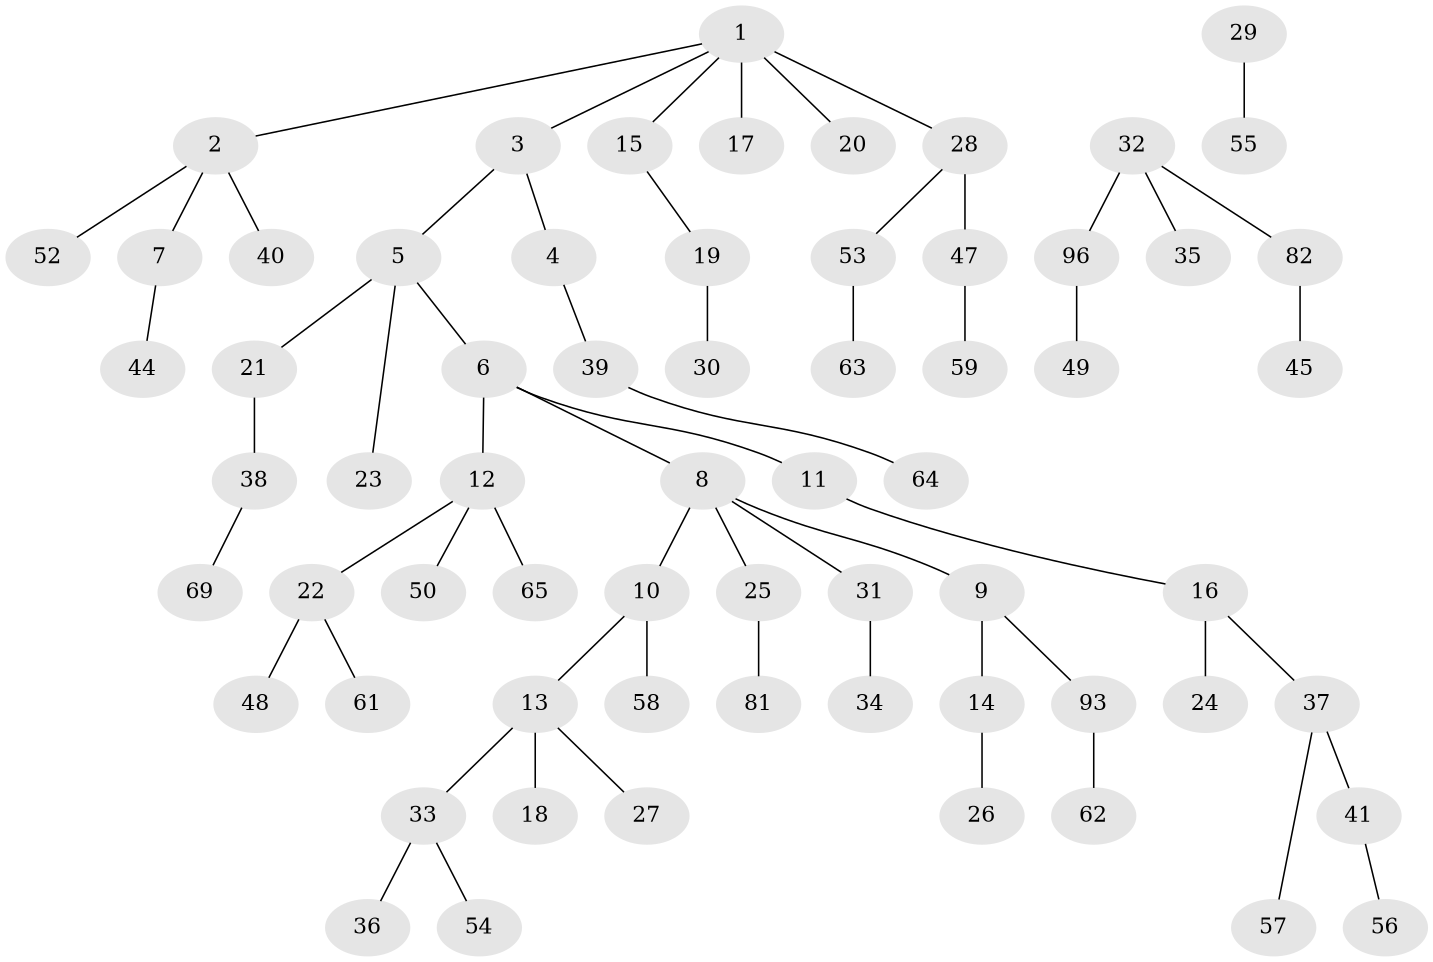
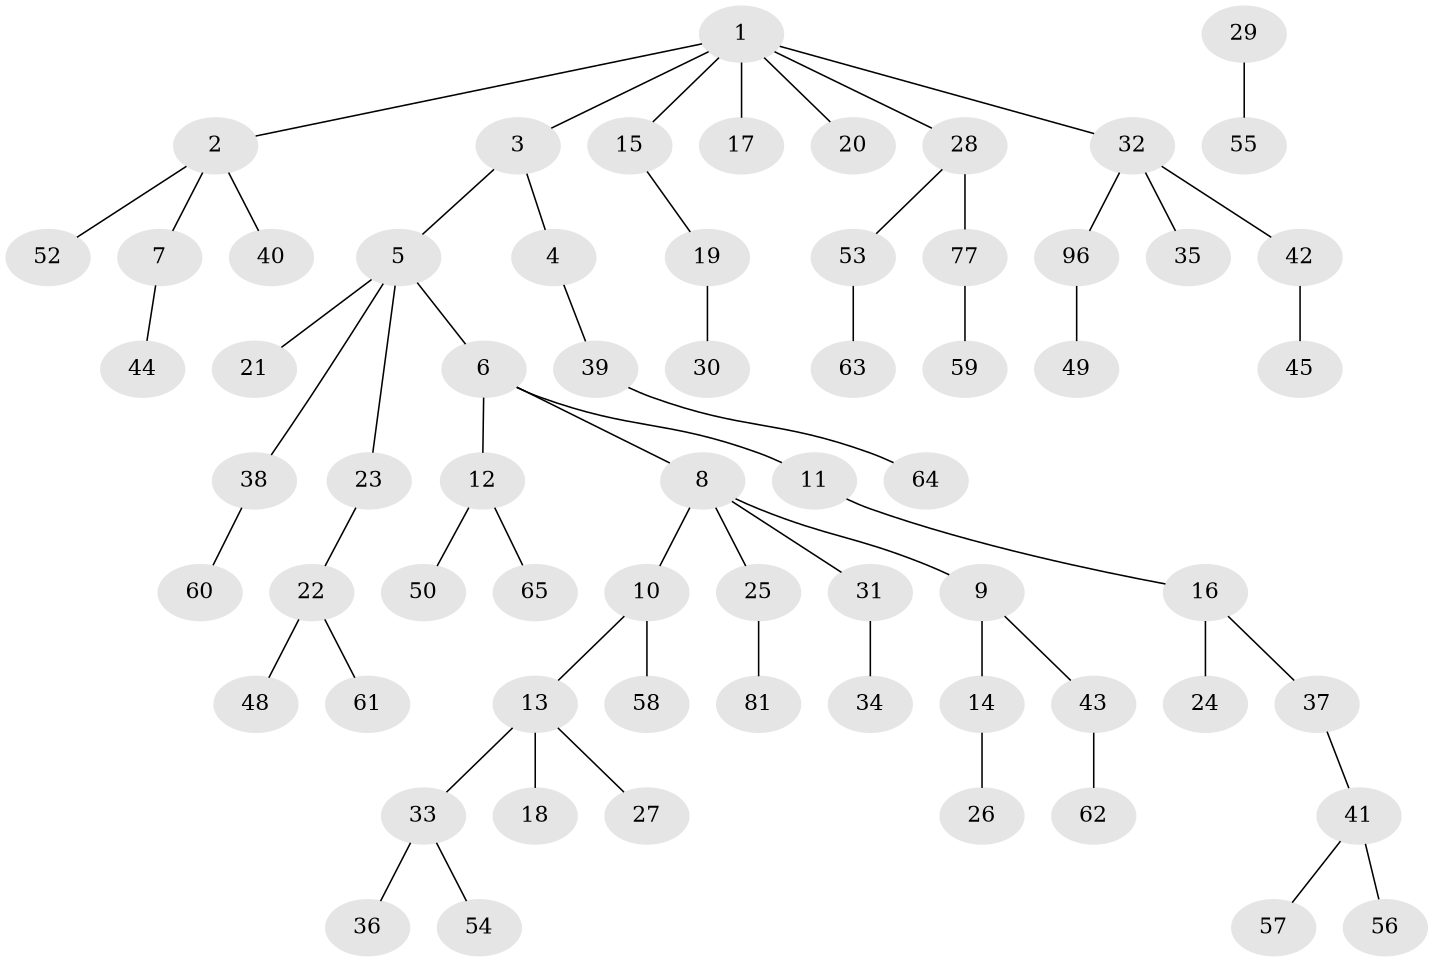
edge "1" -- "32": added
node "47": label "47" -> "77"
node "82": label "82" -> "42"
edge "21" -- "38": now "5" -- "38"
edge "12" -- "22": now "23" -- "22"
node "69": label "69" -> "60"
node "93": label "93" -> "43"
edge "37" -- "57": now "41" -- "57"
